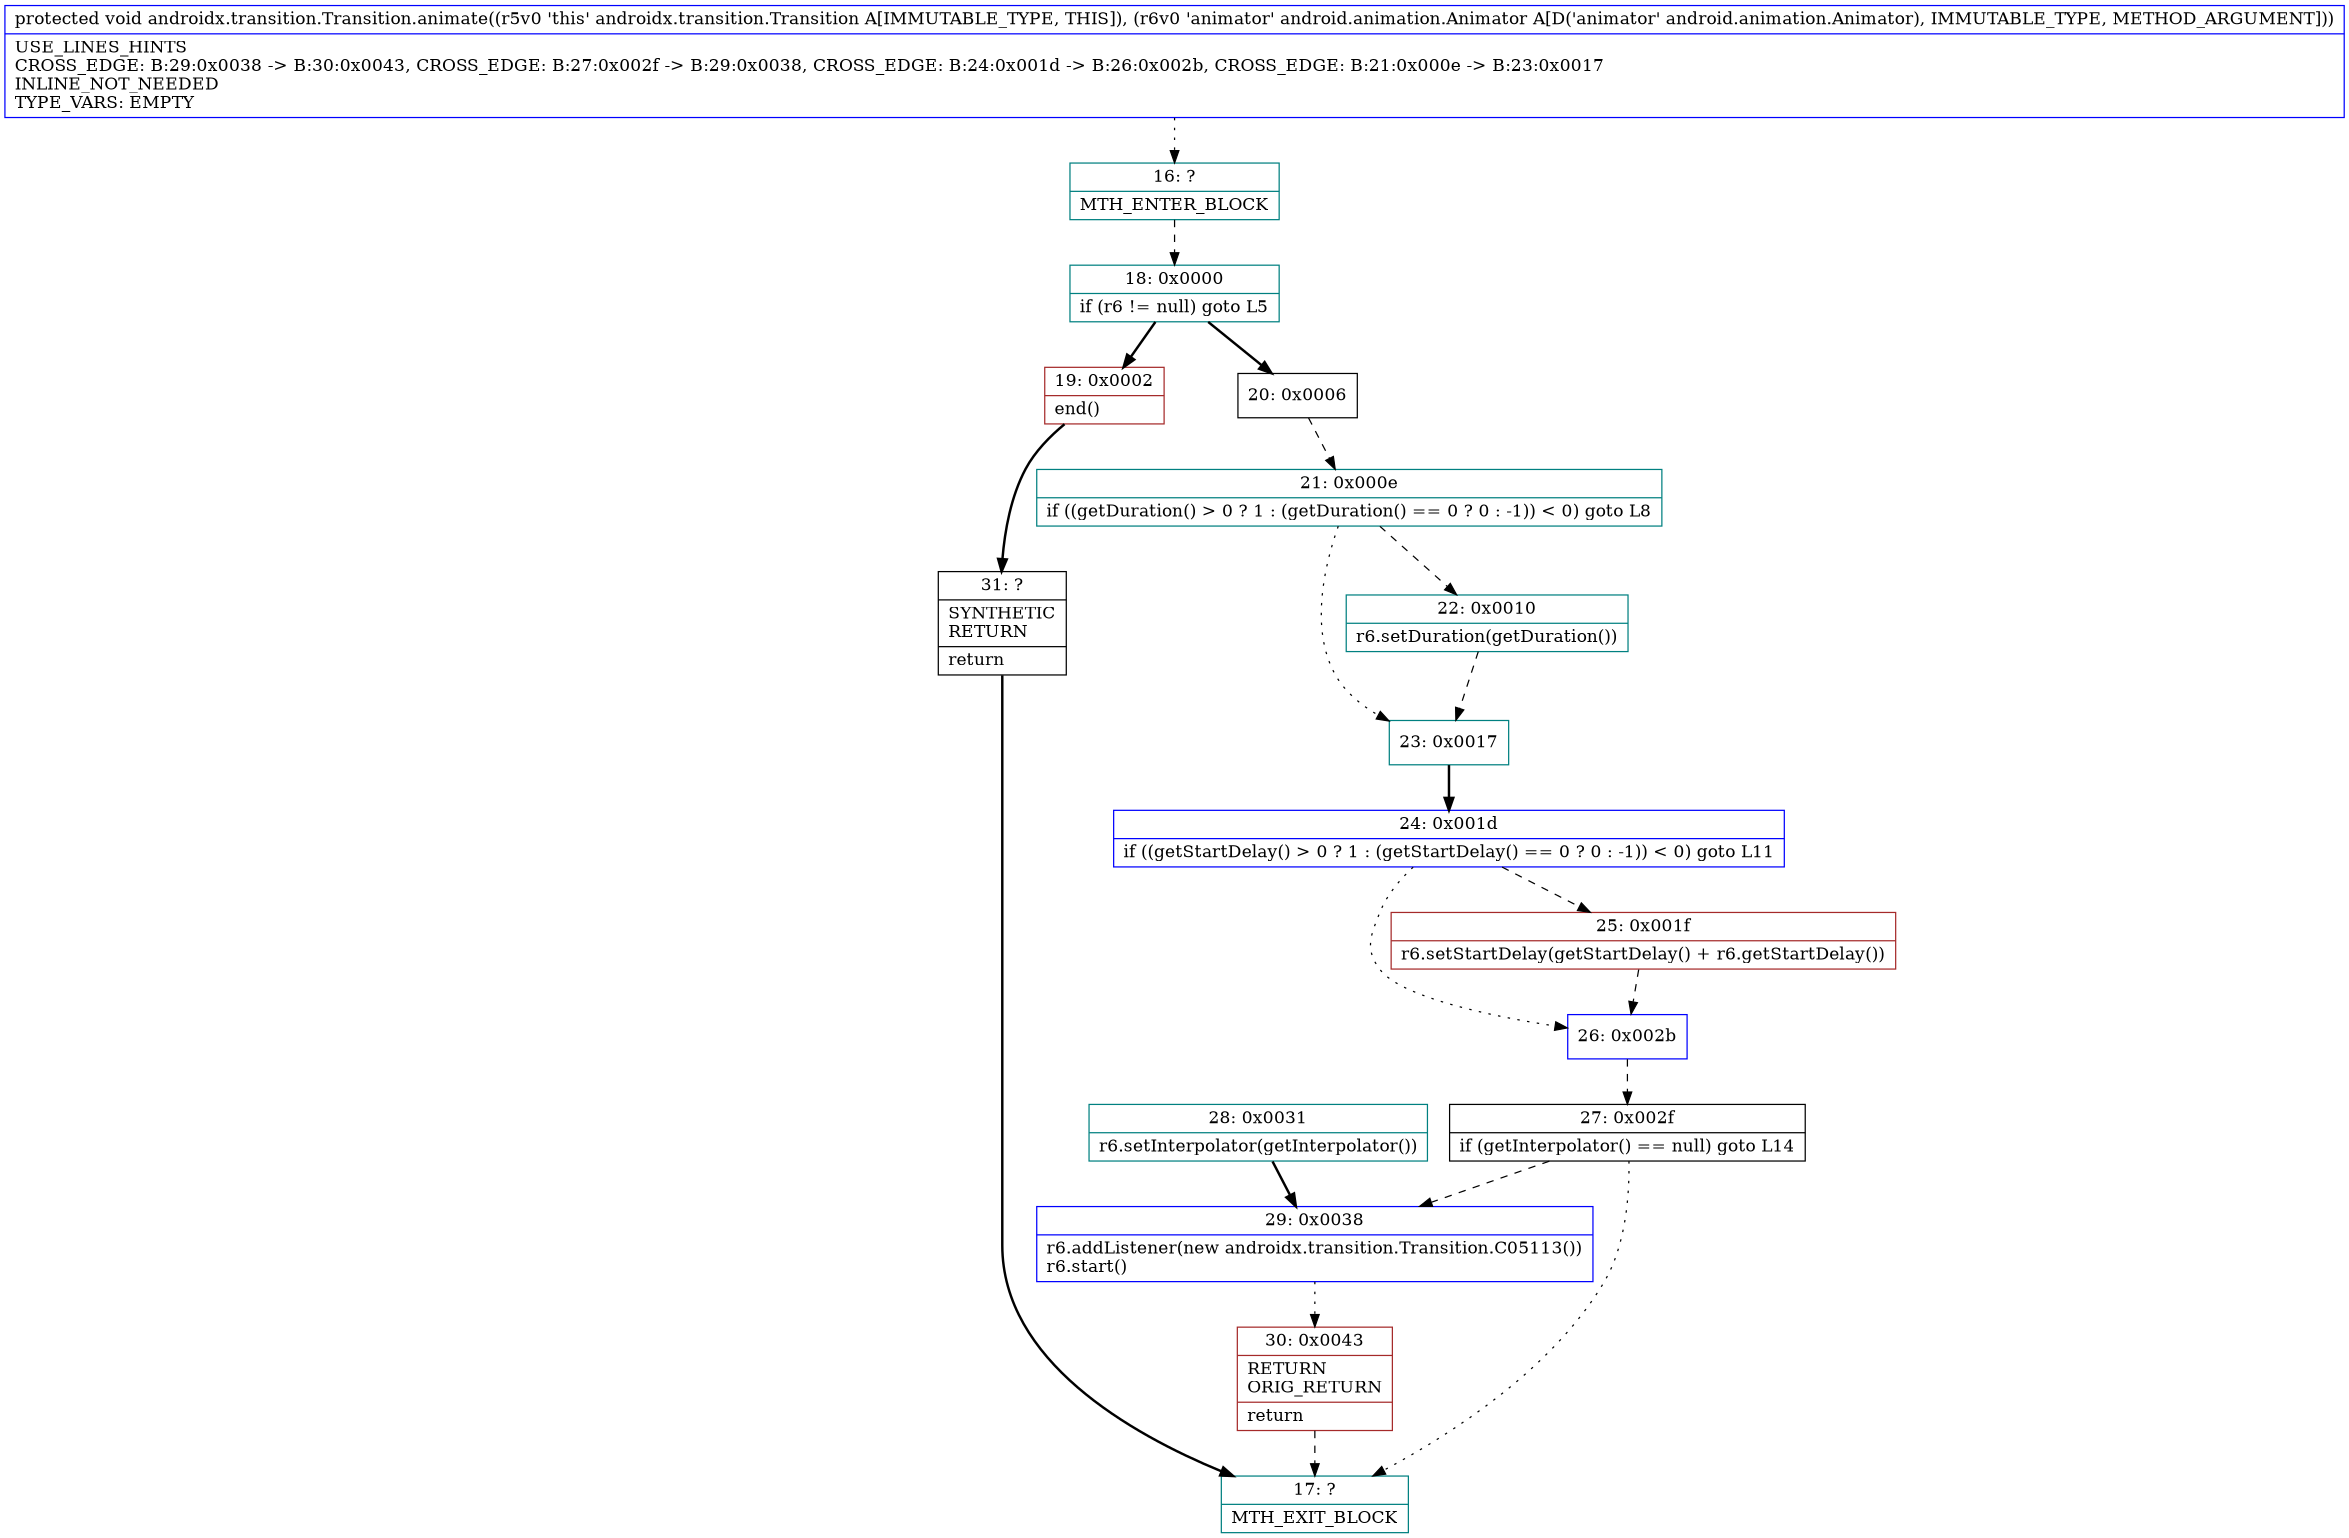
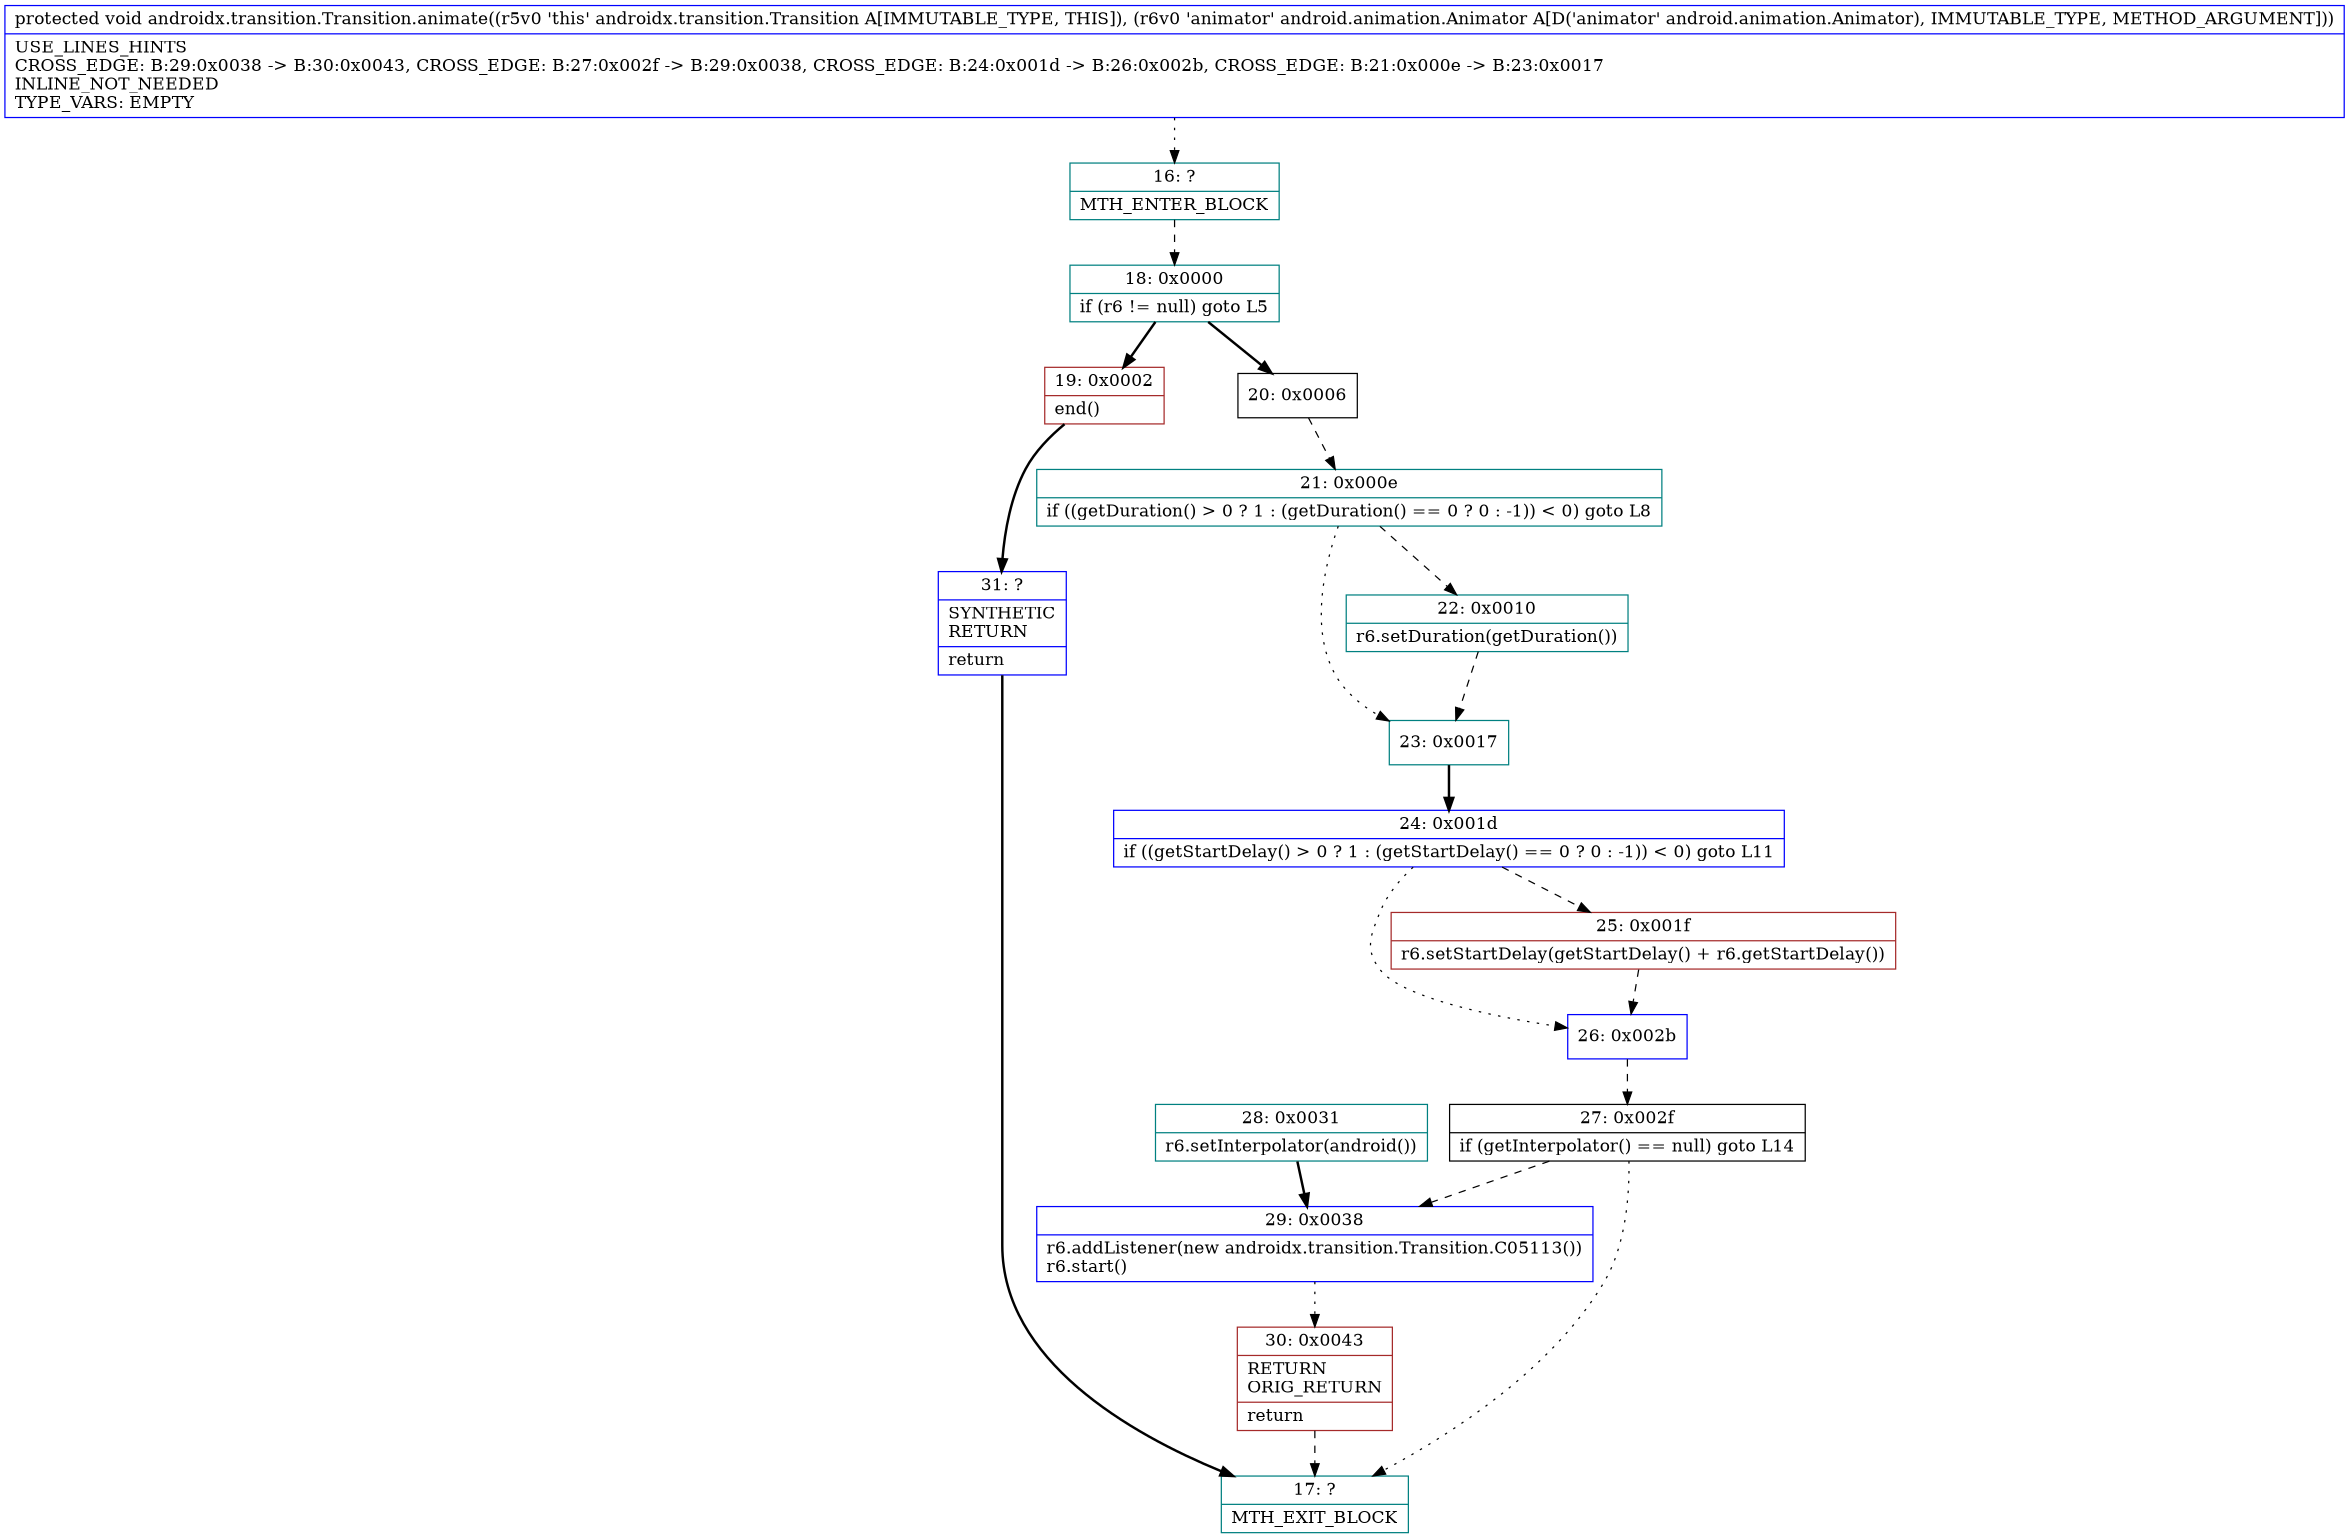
node "31: ?": color black -> blue
node "28: 0x0031": text "r6.setInterpolator(getInterpolator())" -> "r6.setInterpolator(android())"
